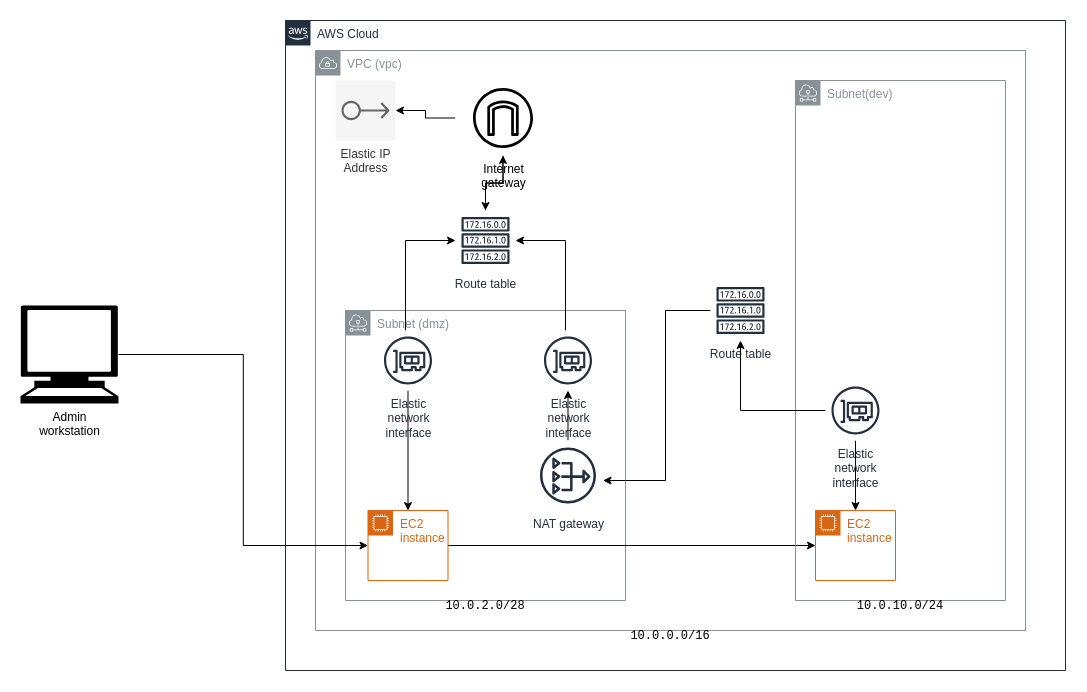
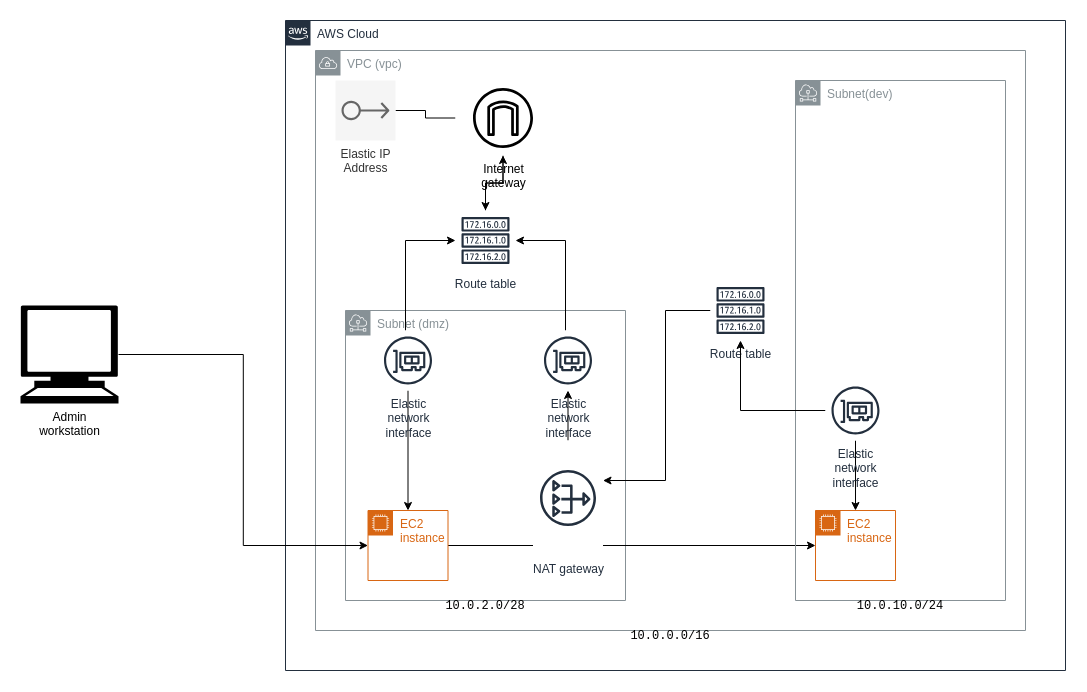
edge "Internet gateway" -> "Elastic IP Address": arrowhead classic -> none
node "NAT gateway": size 70x70 -> 70x115
